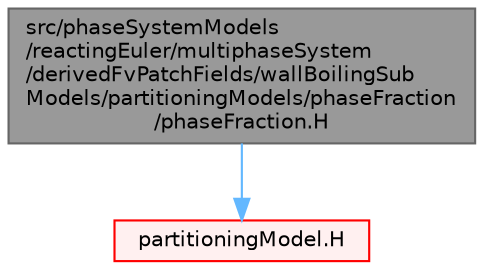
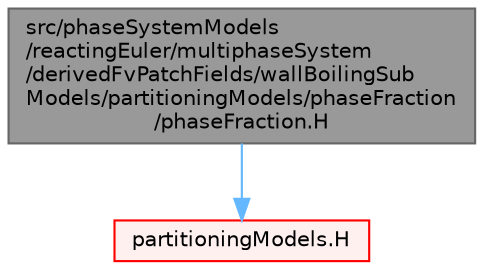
node "partitioningModel.H": label "partitioningModel.H" -> "partitioningModels.H"
